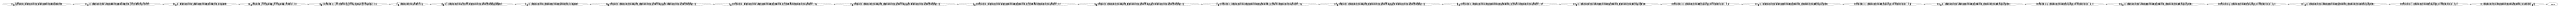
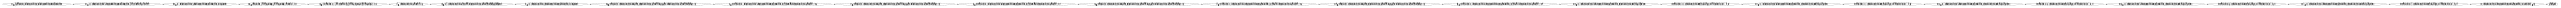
node "return": label "return" -> "packageId"
